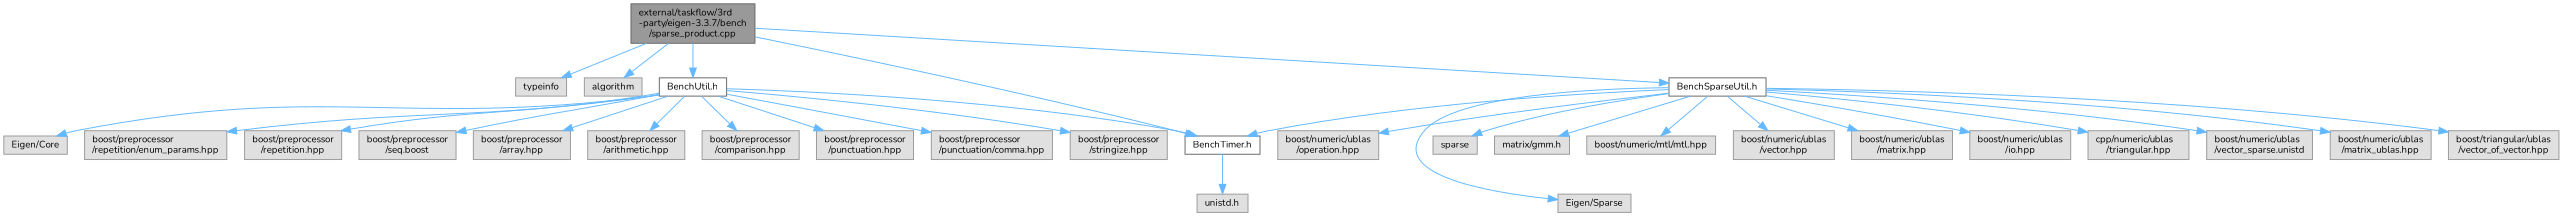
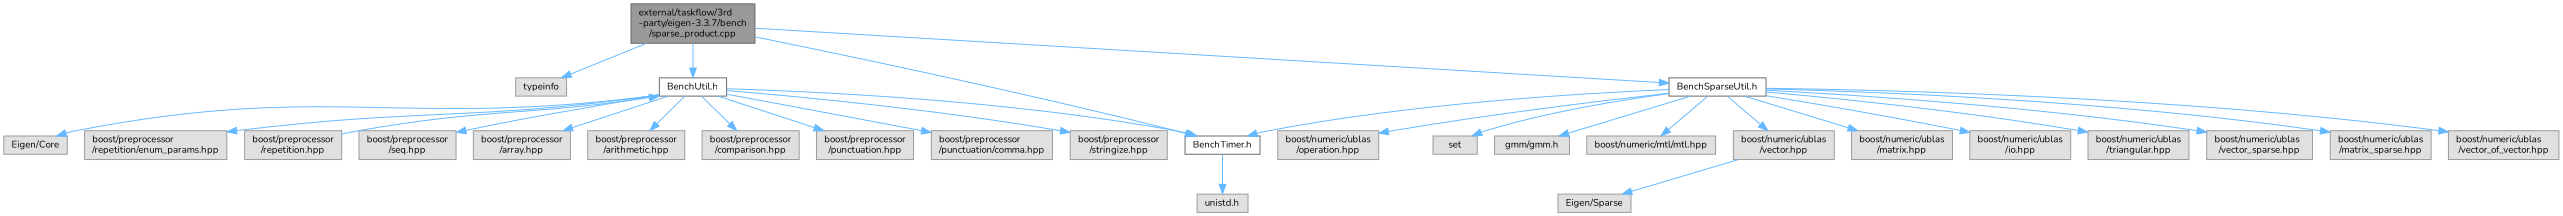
node "algorithm": removed
edge "BenchUtil.h" -> "boost/preprocessor /repetition.hpp": reversed
edge "BenchSparseUtil.h" -> "Eigen/Sparse": now "boost/numeric/ublas /vector.hpp" -> "Eigen/Sparse"
node "boost/preprocessor /seq.boost": label "boost/preprocessor /seq.boost" -> "boost/preprocessor /seq.hpp"
node "sparse": label "sparse" -> "set"
node "matrix/gmm.h": label "matrix/gmm.h" -> "gmm/gmm.h"
node "cpp/numeric/ublas /triangular.hpp": label "cpp/numeric/ublas /triangular.hpp" -> "boost/numeric/ublas /triangular.hpp"
node "boost/numeric/ublas /vector_sparse.unistd": label "boost/numeric/ublas /vector_sparse.unistd" -> "boost/numeric/ublas /vector_sparse.hpp"
node "boost/numeric/ublas /matrix_ublas.hpp": label "boost/numeric/ublas /matrix_ublas.hpp" -> "boost/numeric/ublas /matrix_sparse.hpp"
node "boost/triangular/ublas /vector_of_vector.hpp": label "boost/triangular/ublas /vector_of_vector.hpp" -> "boost/numeric/ublas /vector_of_vector.hpp"
